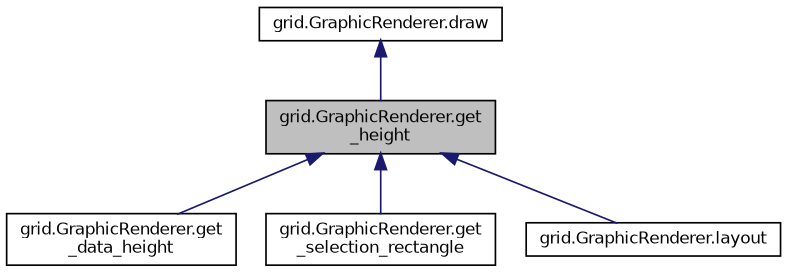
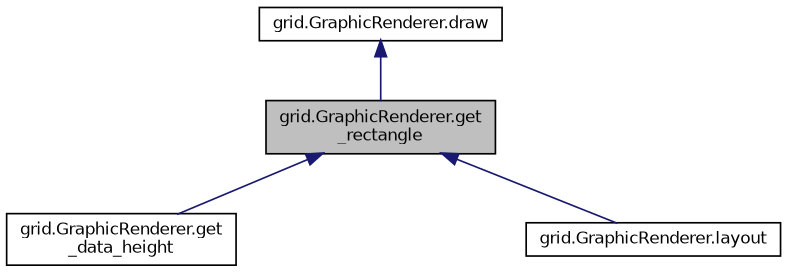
node "grid.GraphicRenderer.get _height": label "grid.GraphicRenderer.get _height" -> "grid.GraphicRenderer.get _rectangle"
node "grid.GraphicRenderer.get _selection_rectangle": removed
